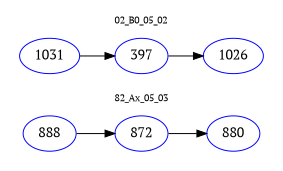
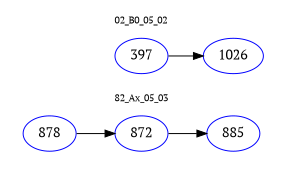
node "1031": removed
node "888": label "888" -> "878"
node "880": label "880" -> "885"
